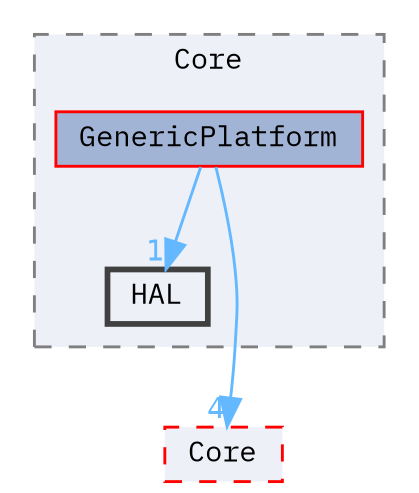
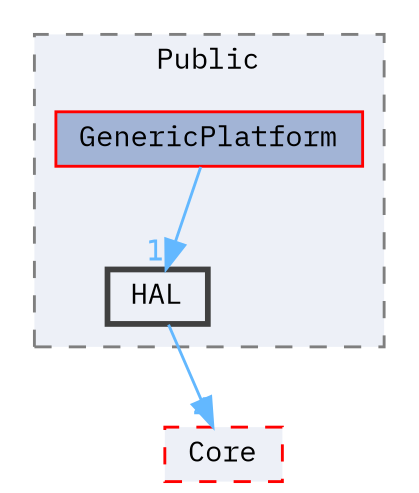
cluster "Core": label "Core" -> "Public"
edge "GenericPlatform" -> "Core": now "HAL" -> "Core"
